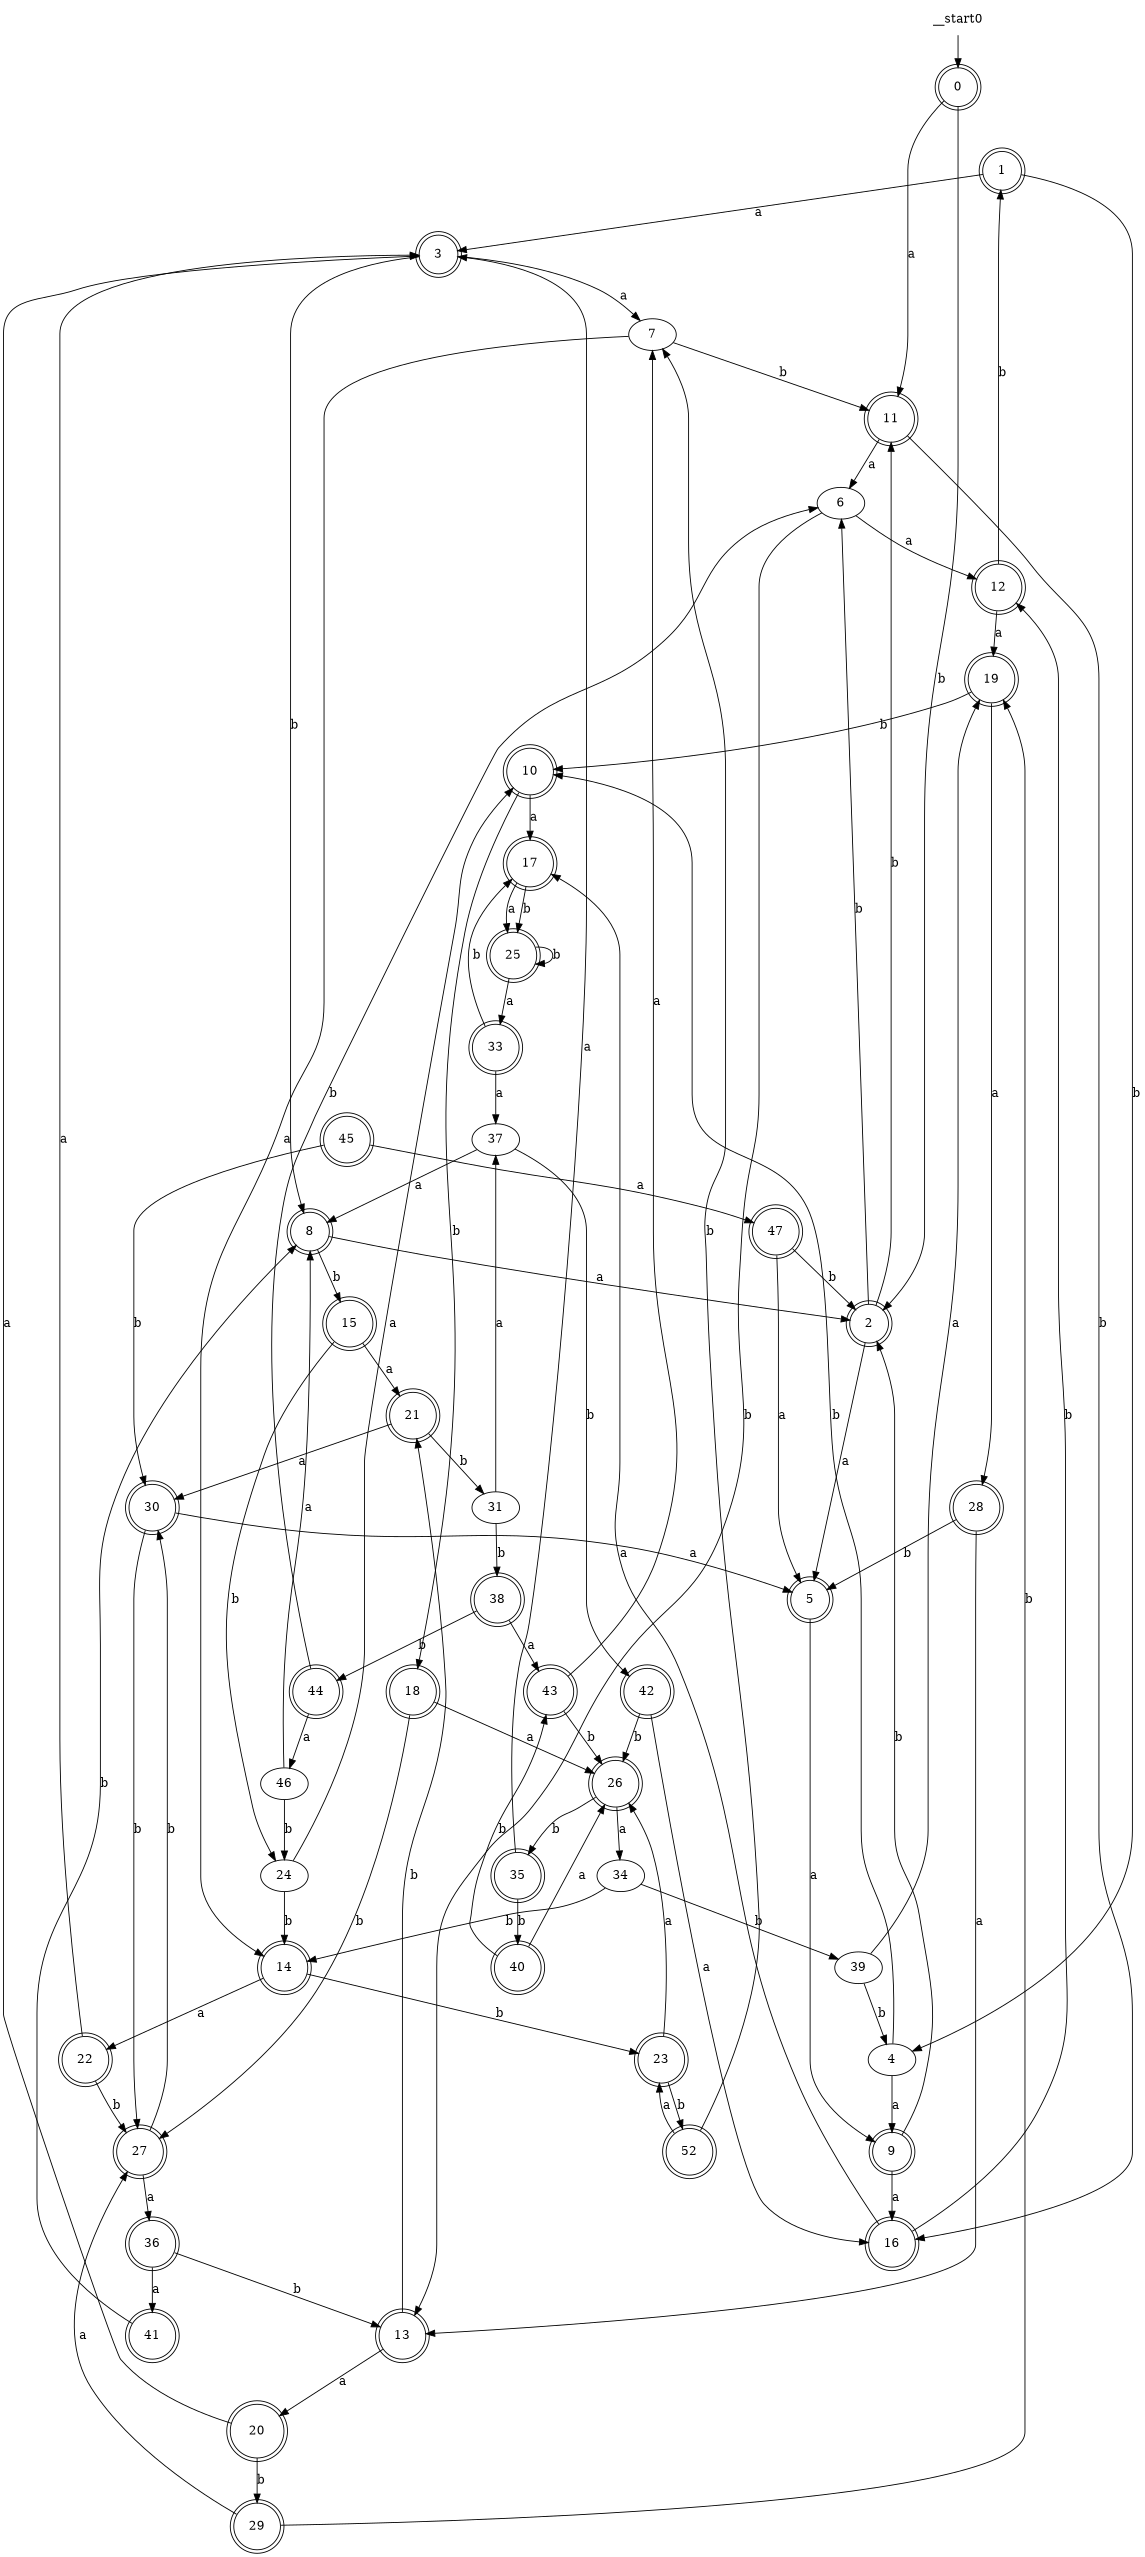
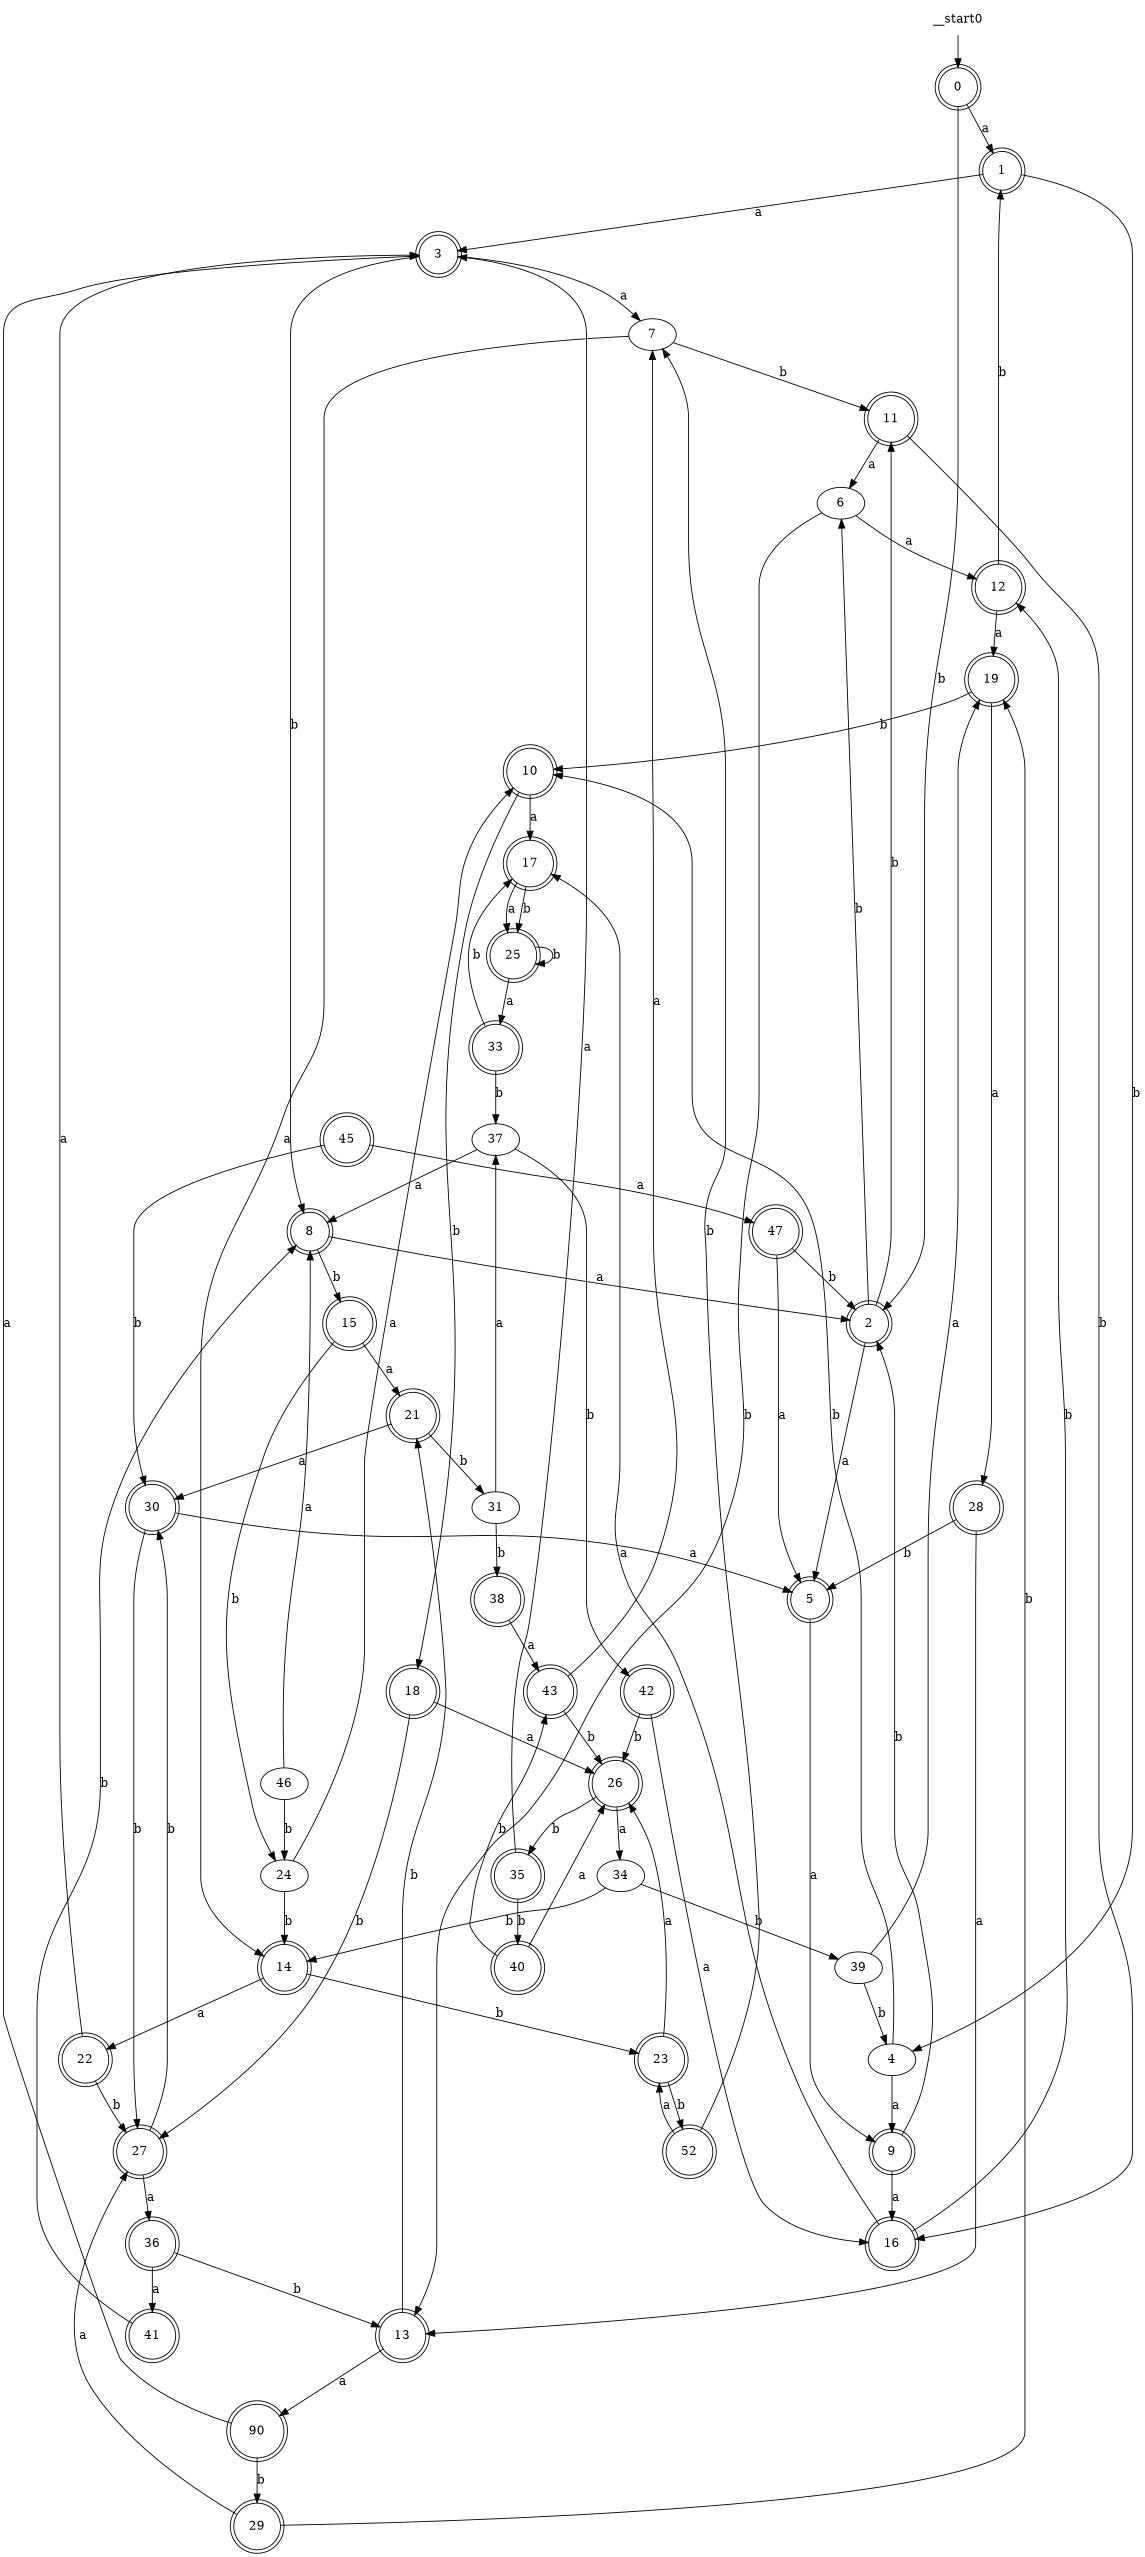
edge "0" -> "11": now "0" -> "1"
edge "33" -> "37": label "a" -> "b"
node "44": removed
node "20": label "20" -> "90"
